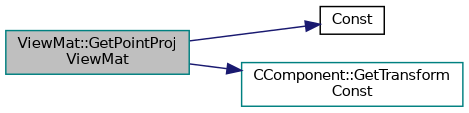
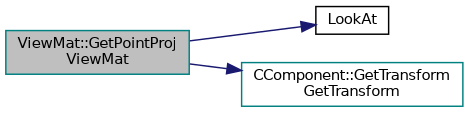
node "Const": label "Const" -> "LookAt"
node "CComponent::GetTransform Const": label "CComponent::GetTransform Const" -> "CComponent::GetTransform GetTransform"
